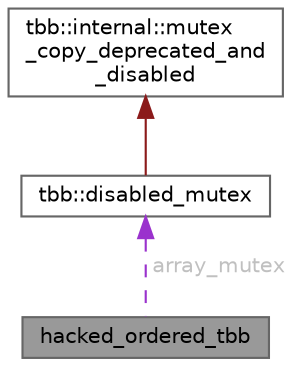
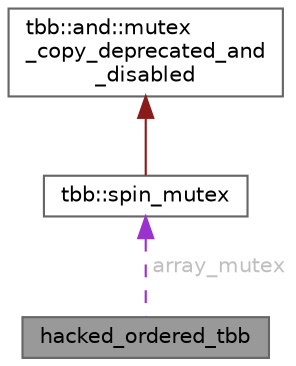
node "tbb::internal::mutex _copy_deprecated_and _disabled": label "tbb::internal::mutex _copy_deprecated_and _disabled" -> "tbb::and::mutex _copy_deprecated_and _disabled"
node "tbb::disabled_mutex": label "tbb::disabled_mutex" -> "tbb::spin_mutex"
